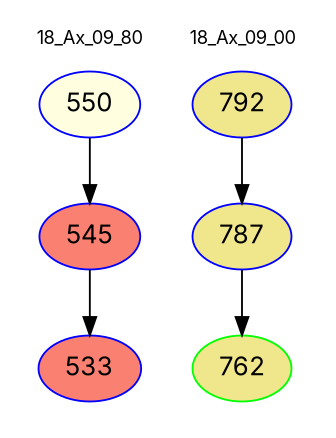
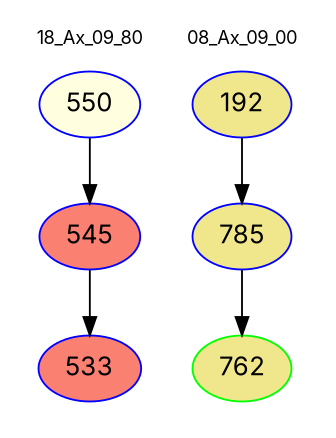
cluster "18_Ax_09_00": label "18_Ax_09_00" -> "08_Ax_09_00"
node "792": label "792" -> "192"
node "787": label "787" -> "785"
